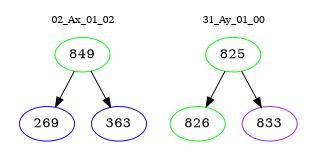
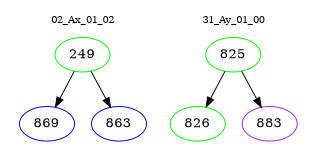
node "849": label "849" -> "249"
node "269": label "269" -> "869"
node "363": label "363" -> "863"
node "833": label "833" -> "883"
